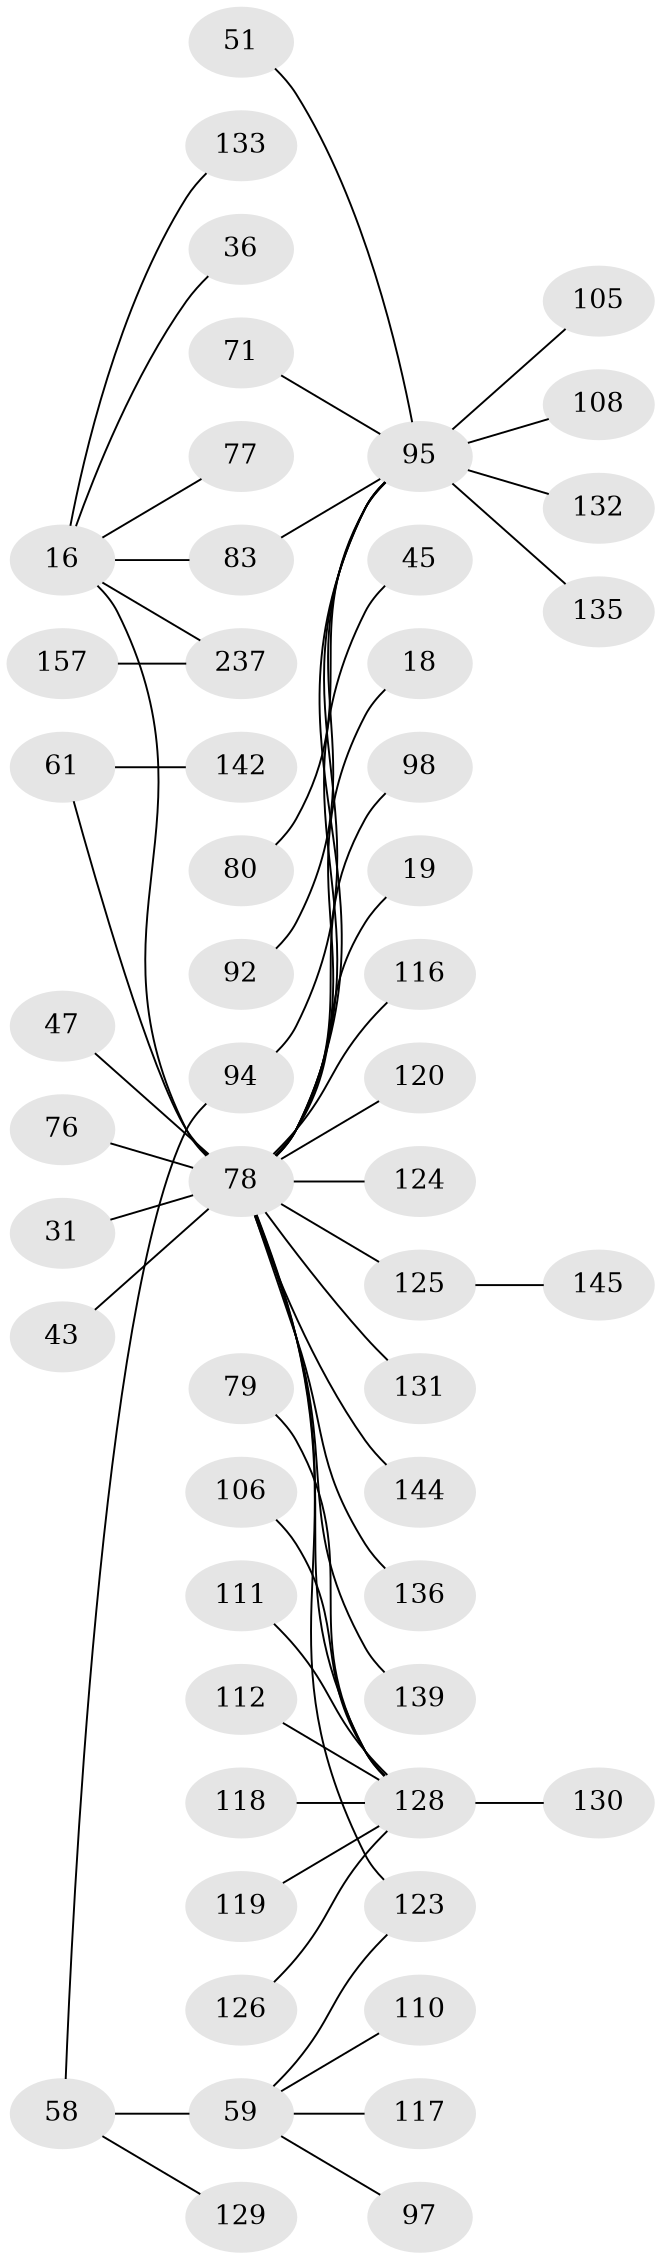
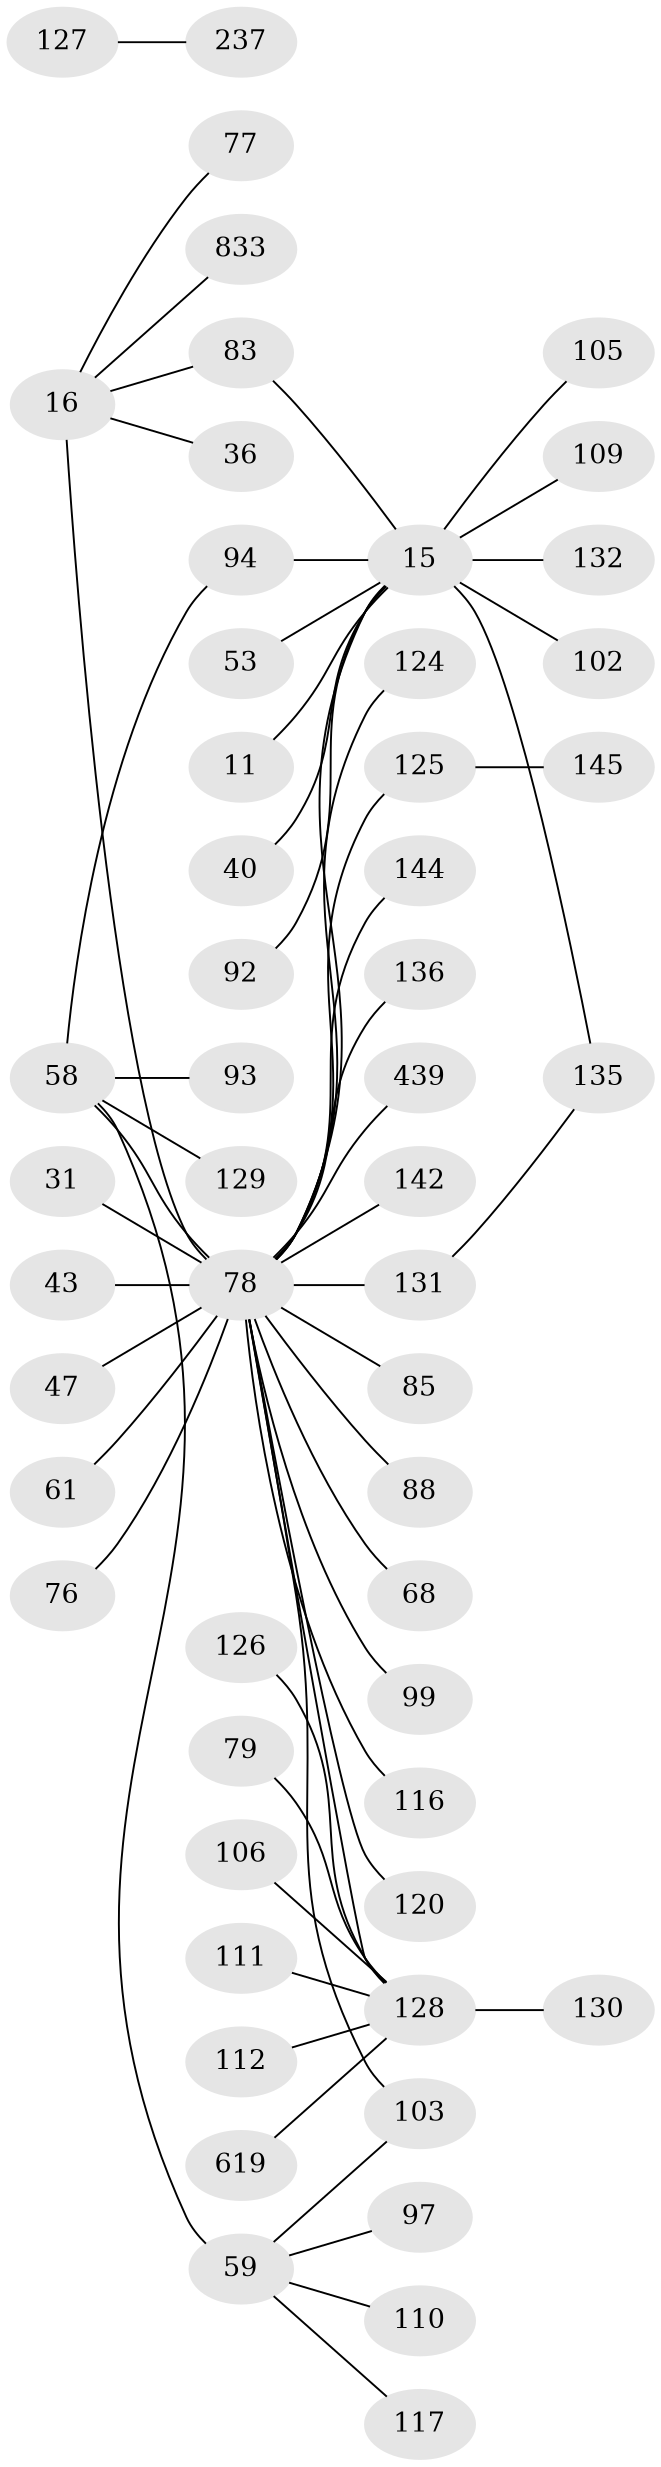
node "51": label "51" -> "53"
node "133": label "133" -> "833"
node "71": label "71" -> "11"
node "108": label "108" -> "109"
node "95": label "95" -> "15"
node "45": label "45" -> "85"
edge "16" -- "237": removed
node "157": label "157" -> "127"
node "18": label "18" -> "88"
node "102": added
edge "61" -- "142": now "78" -- "142"
node "98": label "98" -> "68"
node "80": label "80" -> "40"
node "19": label "19" -> "99"
node "93": added
edge "58" -- "78": added
edge "135" -- "131": added
node "139": label "139" -> "439"
node "118": removed
node "119": label "119" -> "619"
node "123": label "123" -> "103"
